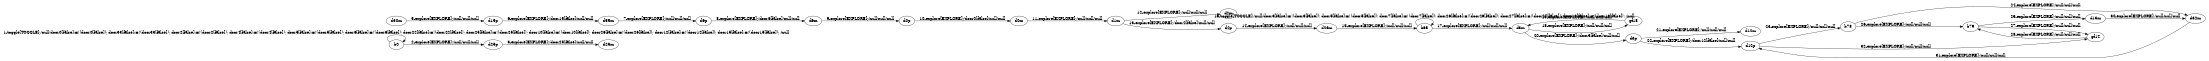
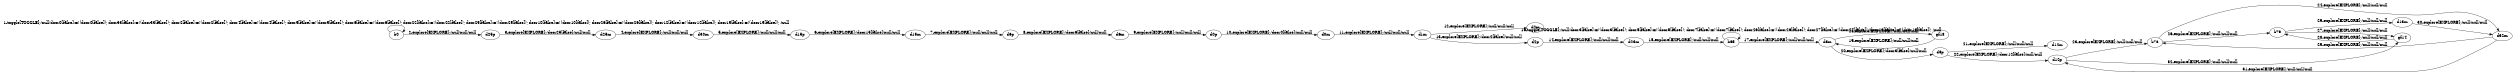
node "d55m": label "d55m" -> "d15m"
edge "d25m" -> "d30m": added, label "4-explore[EXPLORE];/null/null/null"
edge "d32m" -> "b78": added, label "25-explore[EXPLORE];/null/null/null"
